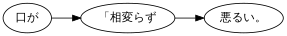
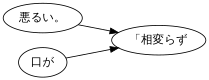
edge "「相変らず" -> "悪るい。": reversed
